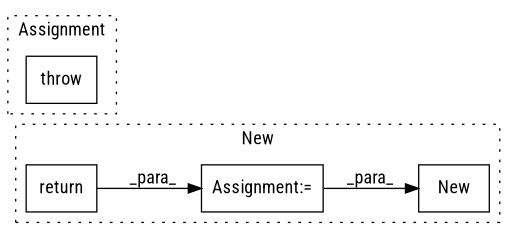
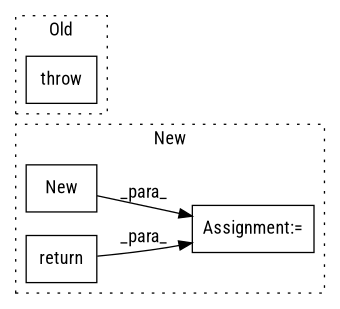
cluster "Assignment": label "Assignment" -> "Old"
edge "Assignment:=" -> "New": reversed
